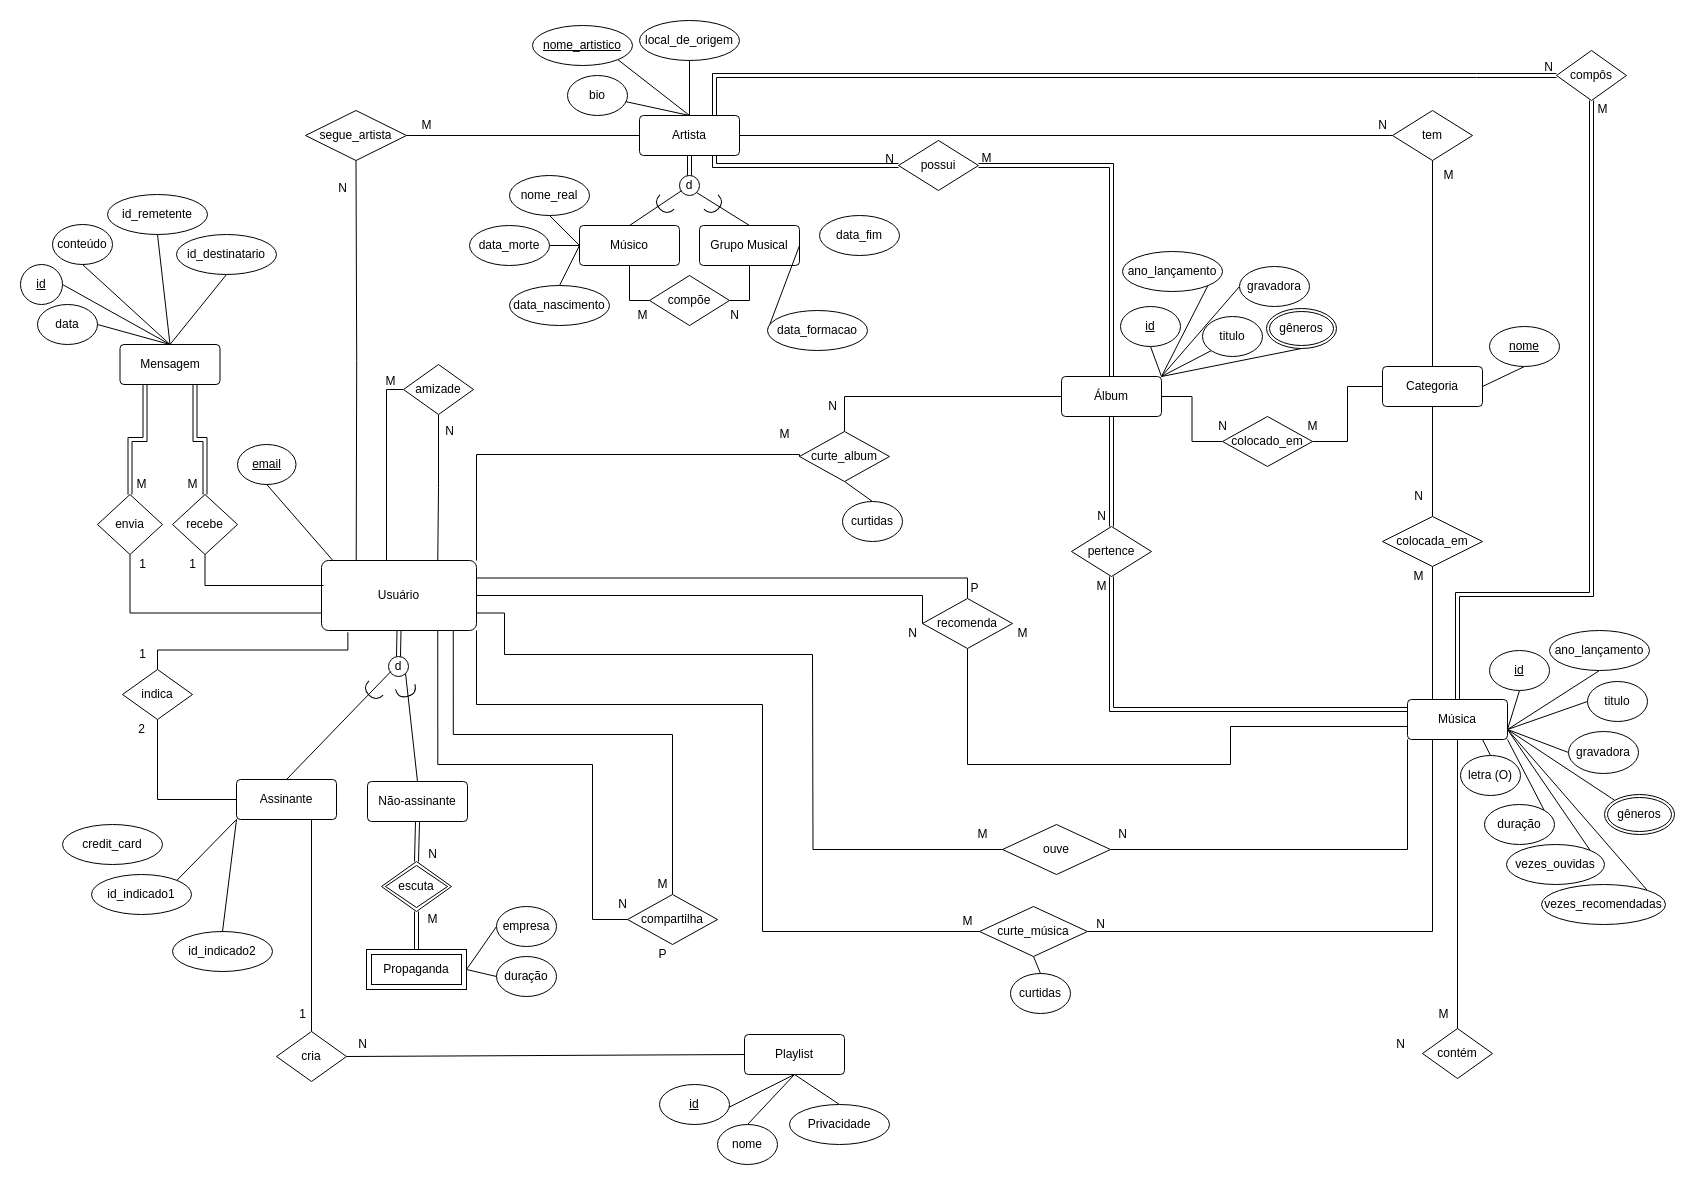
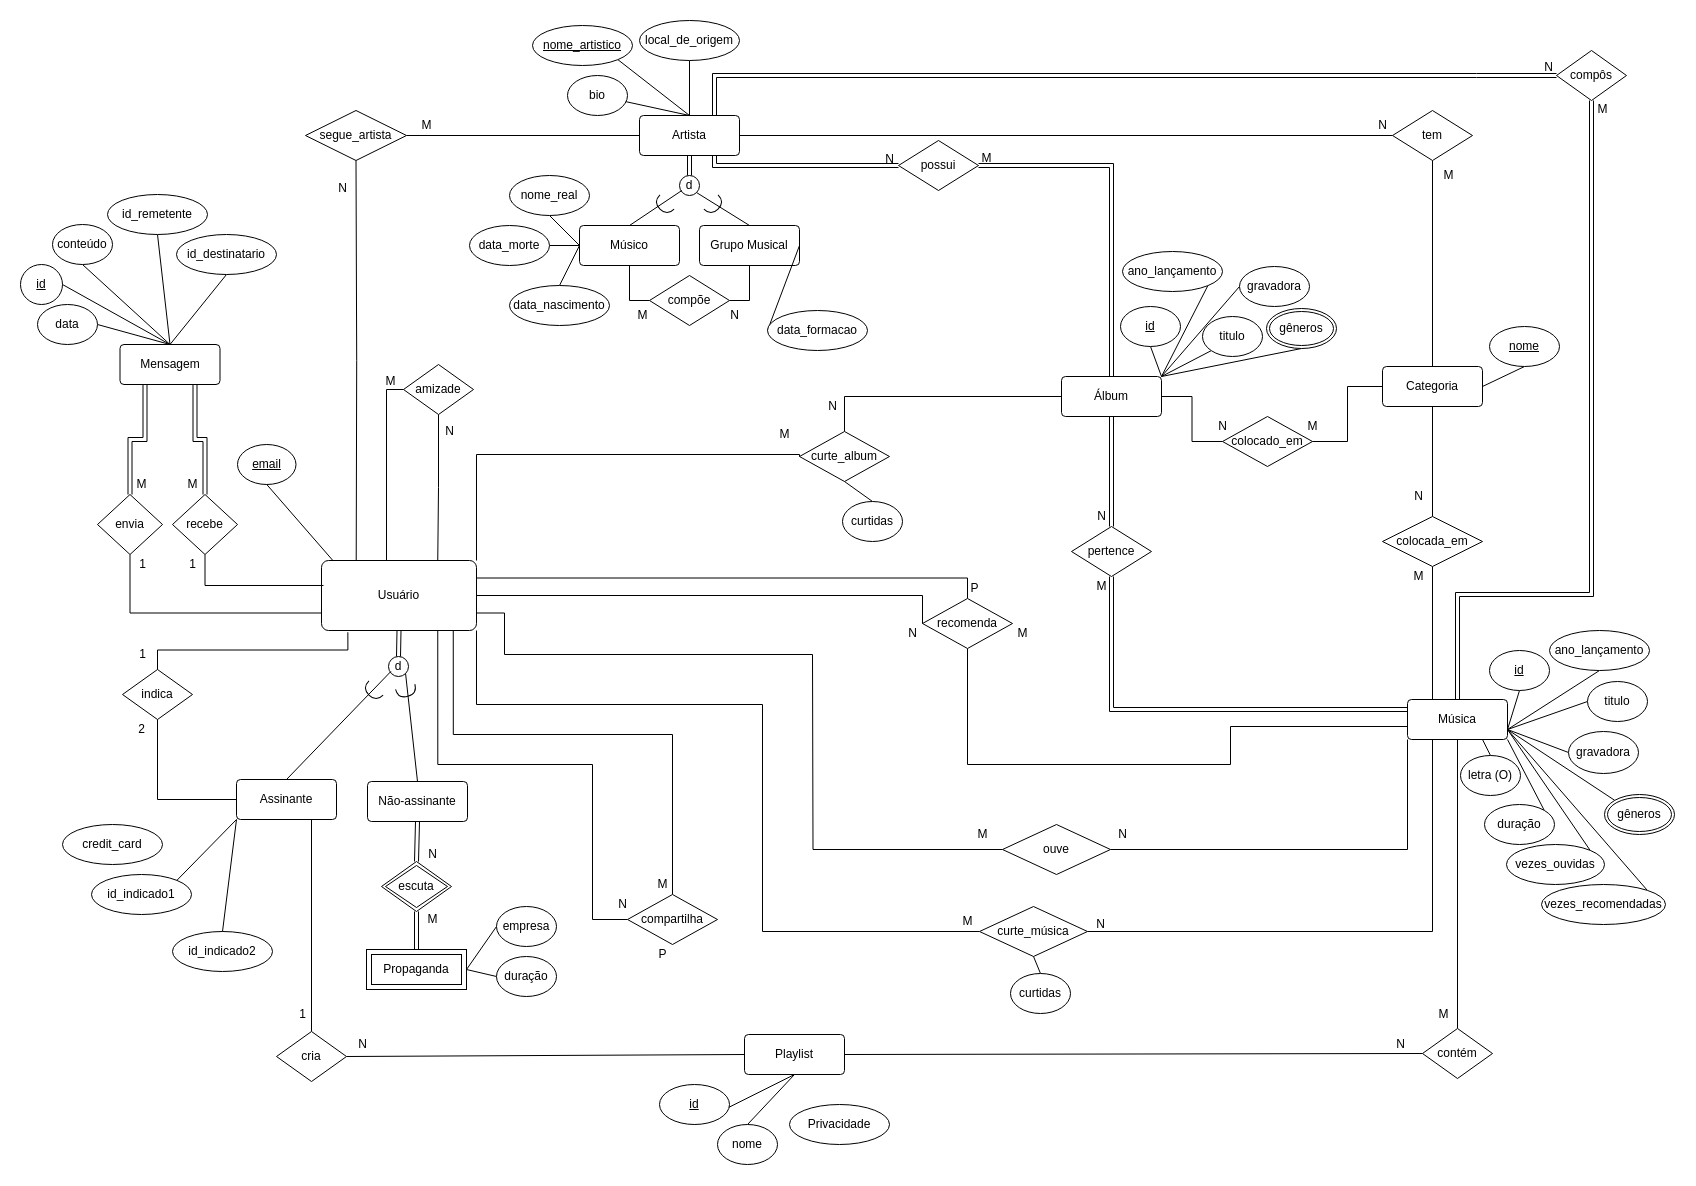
node "data_fim": removed
edge "contém" -- "Playlist": added
edge "Playlist" -- "Privacidade": removed
